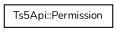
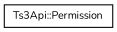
node "Ts5Api::Permission": label "Ts5Api::Permission" -> "Ts3Api::Permission"
